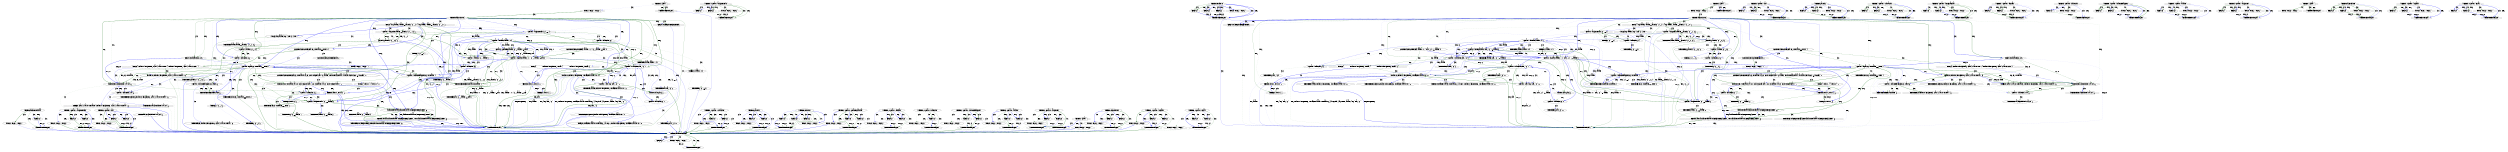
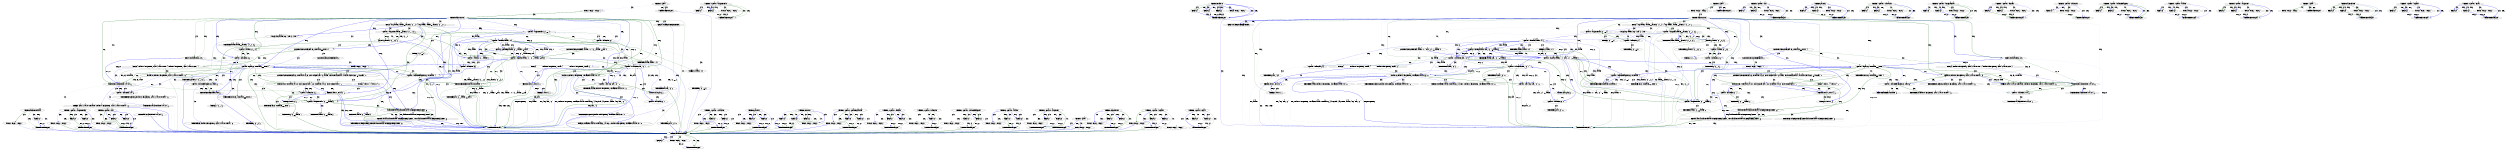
edge "(<operator>.logicalOr,datalen < 0 || (*p) + datalen >= max)" -> "(<operator>.greaterEqualsThan,(*p) + datalen >= max)": removed, label "AST:"
node "(IDENTIFIER,p,(*p) + datalen)": removed
